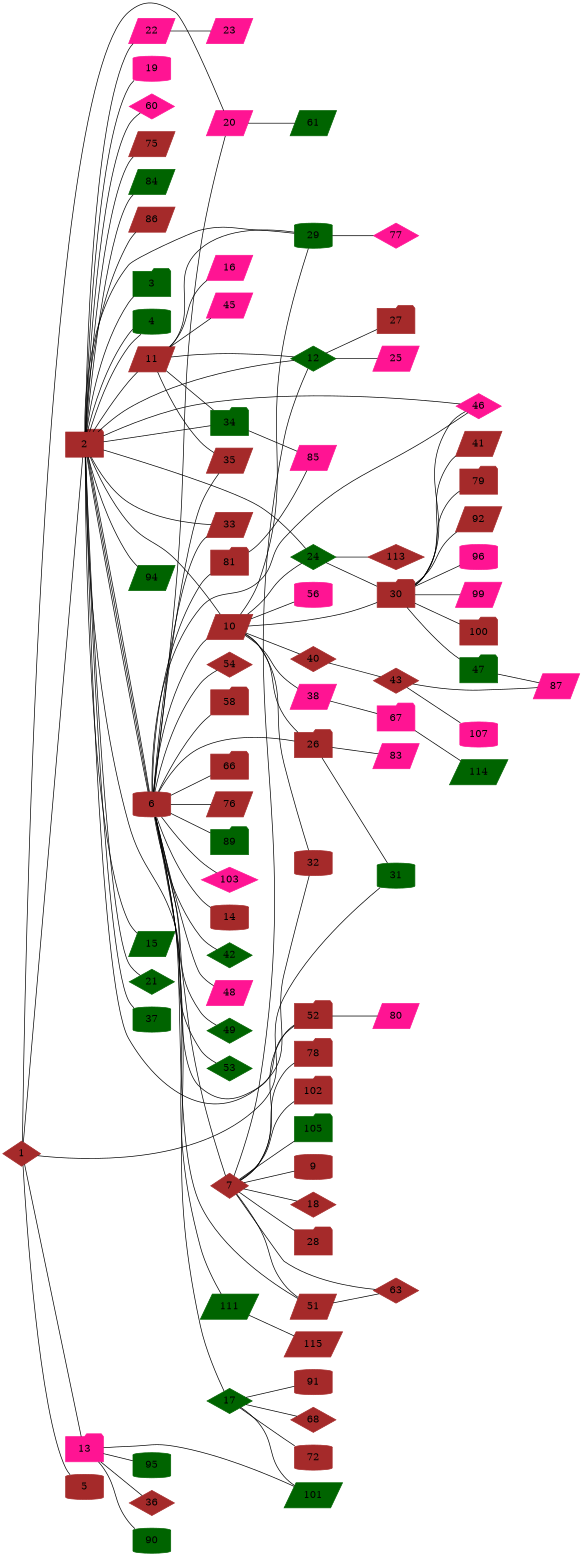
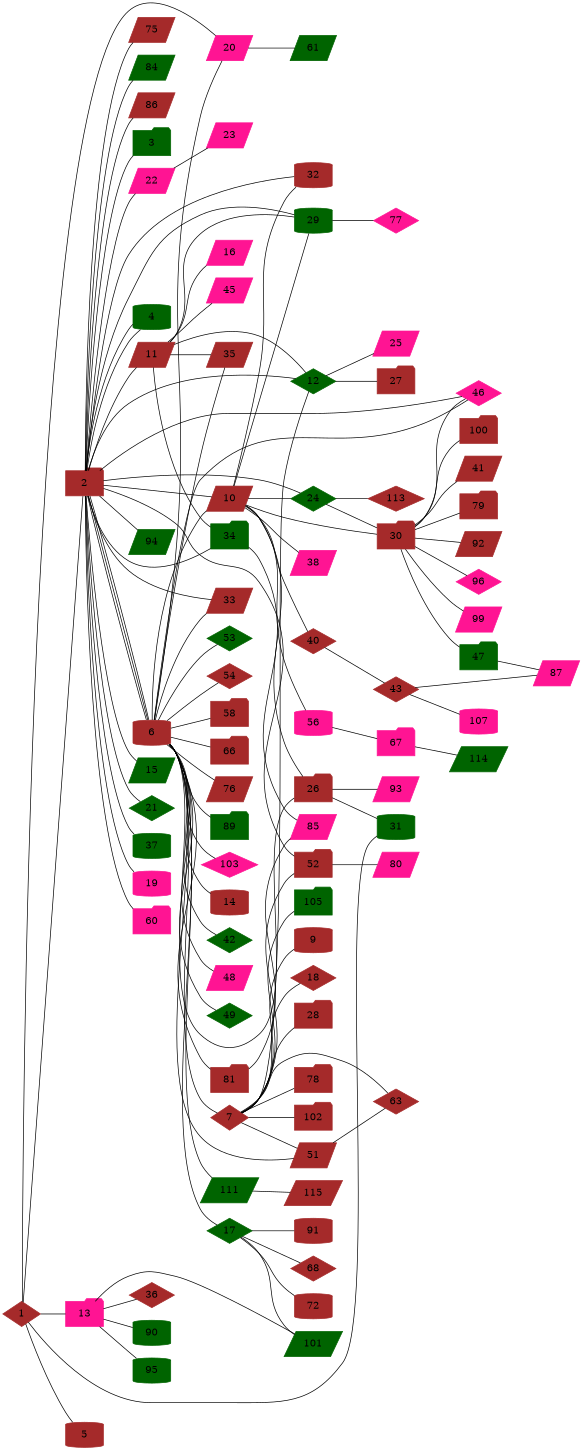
node "60": shape diamond -> folder
node "96": shape cylinder -> diamond
edge "38" -- "67": now "56" -- "67"
node "83": label "83" -> "93"
